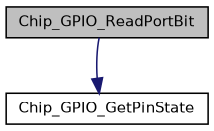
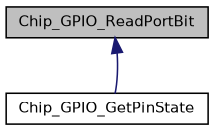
edge "Chip_GPIO_ReadPortBit" -> "Chip_GPIO_GetPinState": reversed
